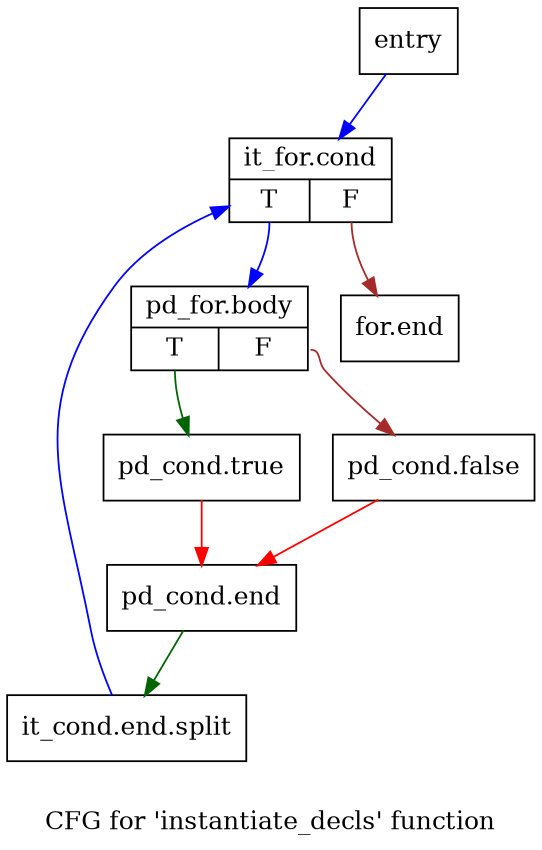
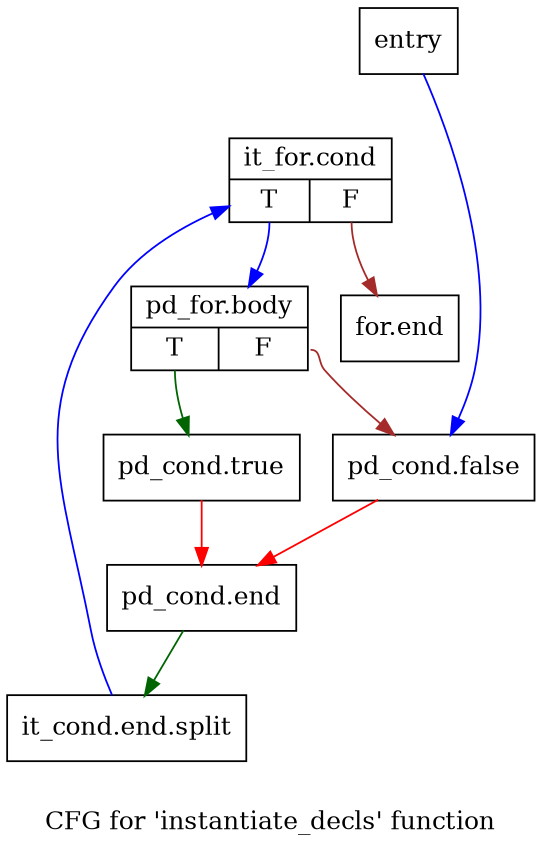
edge "entry" -> "it_for.cond": now "entry" -> "pd_cond.false"
